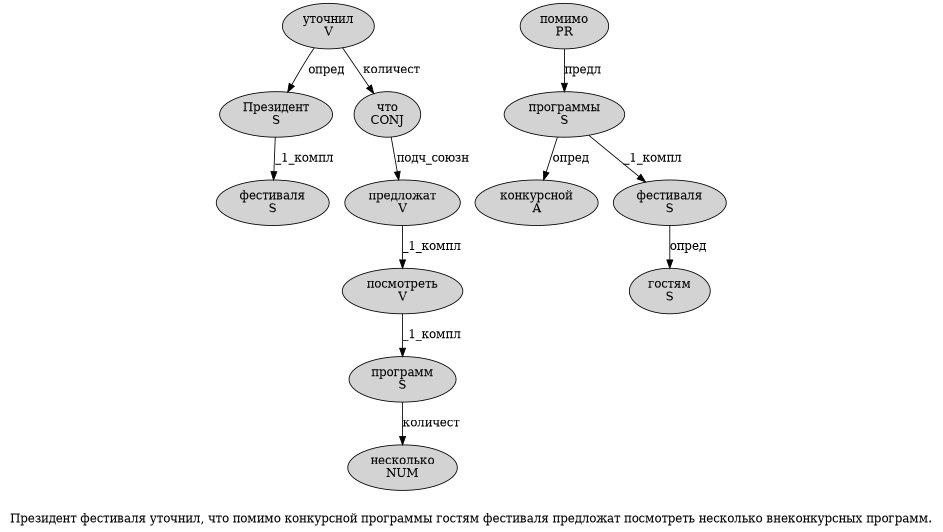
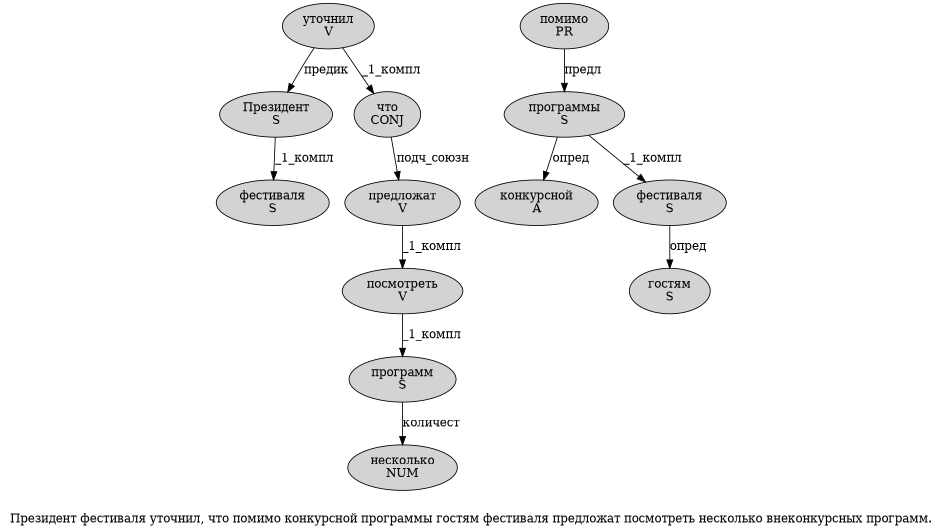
edge "уточнил V" -> "Президент S": label "опред" -> "предик"
edge "уточнил V" -> "что CONJ": label "количест" -> "_1_компл"
